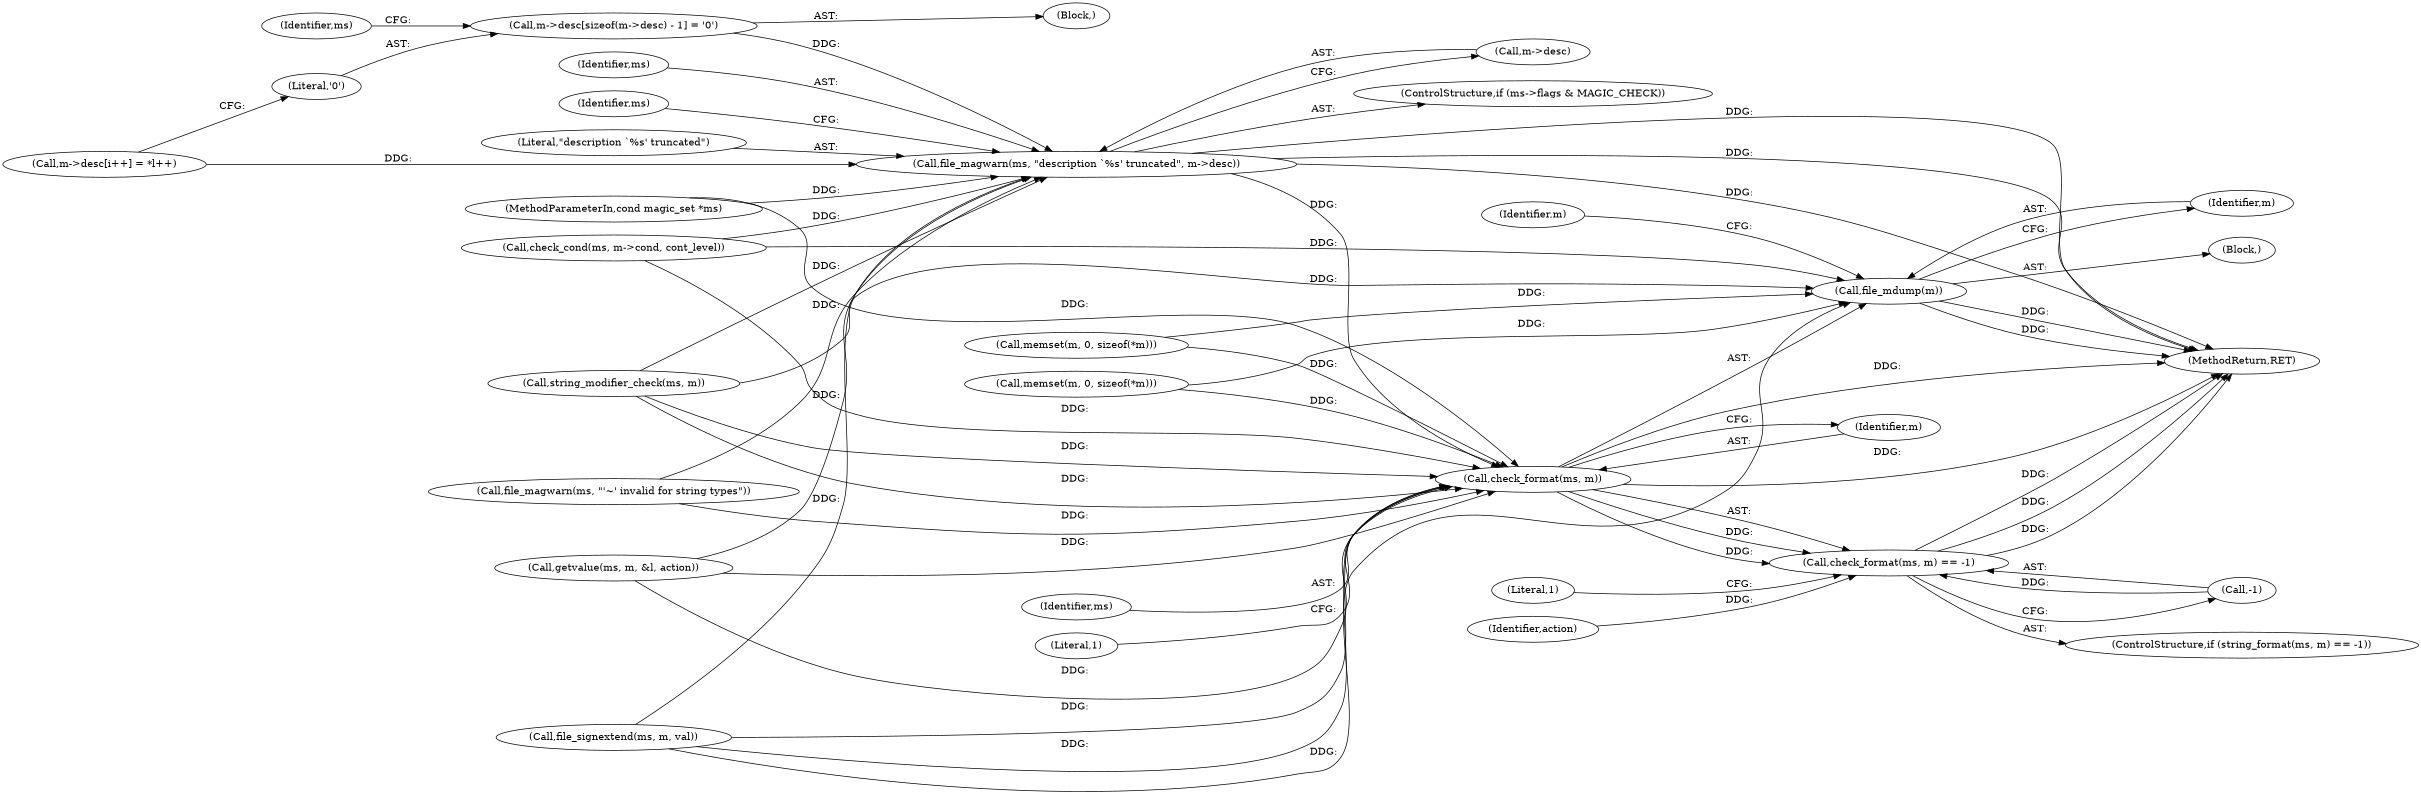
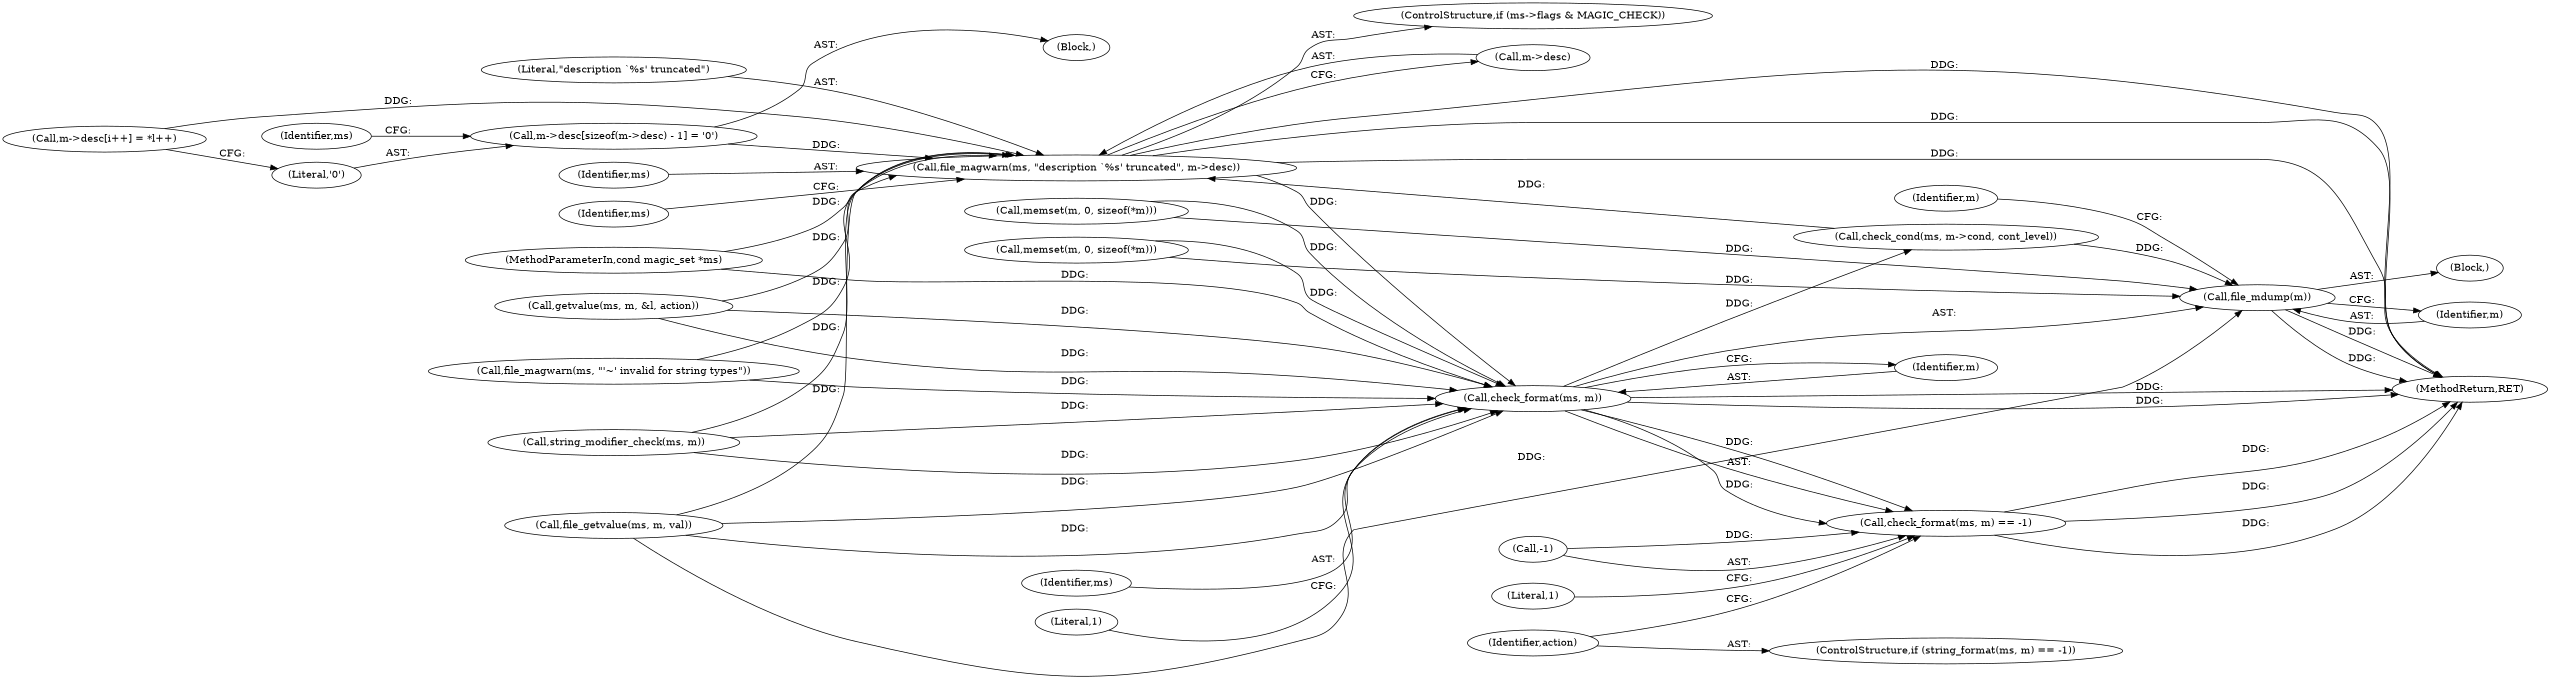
edge "(Call,string_modifier_check(ms, m))" -> "(Call,file_mdump(m))": removed, label "DDG:"
edge "(Call,check_cond(ms, m->cond, cont_level))" -> "(Call,check_format(ms, m))": reversed
edge "(Identifier,action)" -> "(Call,check_format(ms, m) == -1)": label "DDG: " -> "CFG: "
edge "(Call,check_format(ms, m) == -1)" -> "(ControlStructure,if (string_format(ms, m) == -1))": now "(Identifier,action)" -> "(ControlStructure,if (string_format(ms, m) == -1))"
edge "(Call,check_format(ms, m) == -1)" -> "(Call,-1)": removed, label "CFG:"
node "(Call,file_signextend(ms, m, val))": label "(Call,file_signextend(ms, m, val))" -> "(Call,file_getvalue(ms, m, val))"
